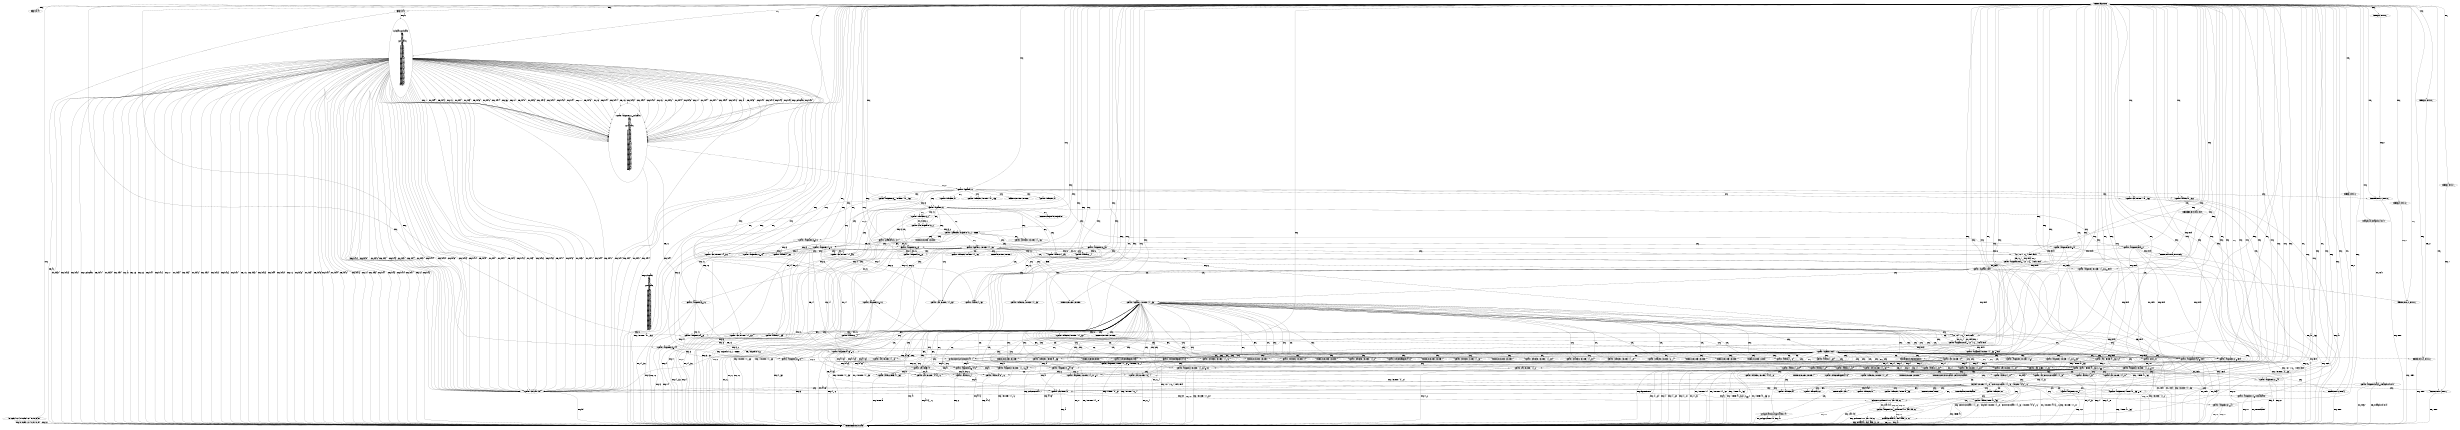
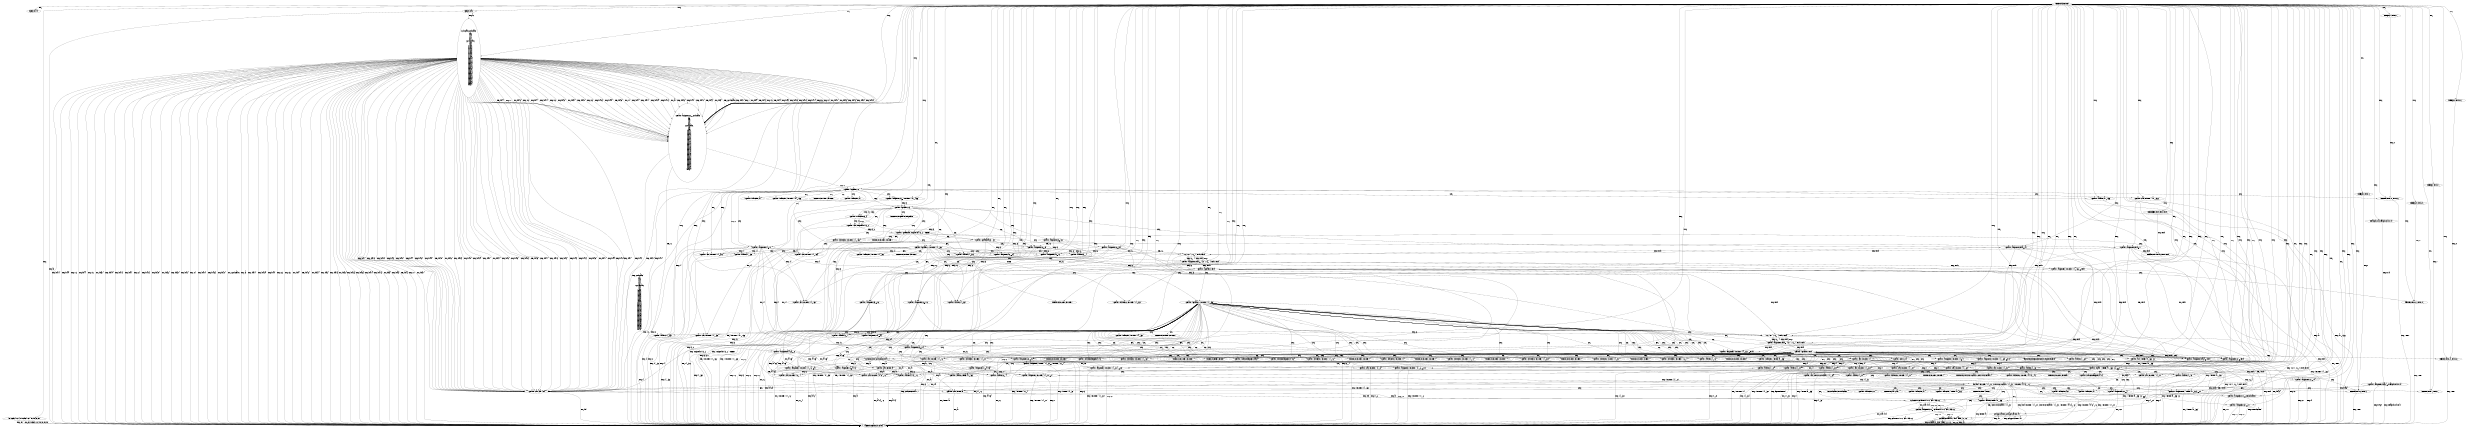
node "(tftp_set_timeouts,tftp_set_timeouts())": label "(tftp_set_timeouts,tftp_set_timeouts())" -> "(tftp_indirectIndexAccess_timeouts,tftp_set_timeouts())"
edge "(RETURN,return 7;,return 7;)" -> "(METHOD_RETURN,int __cdecl)": removed, label "DDG: <RET>"
